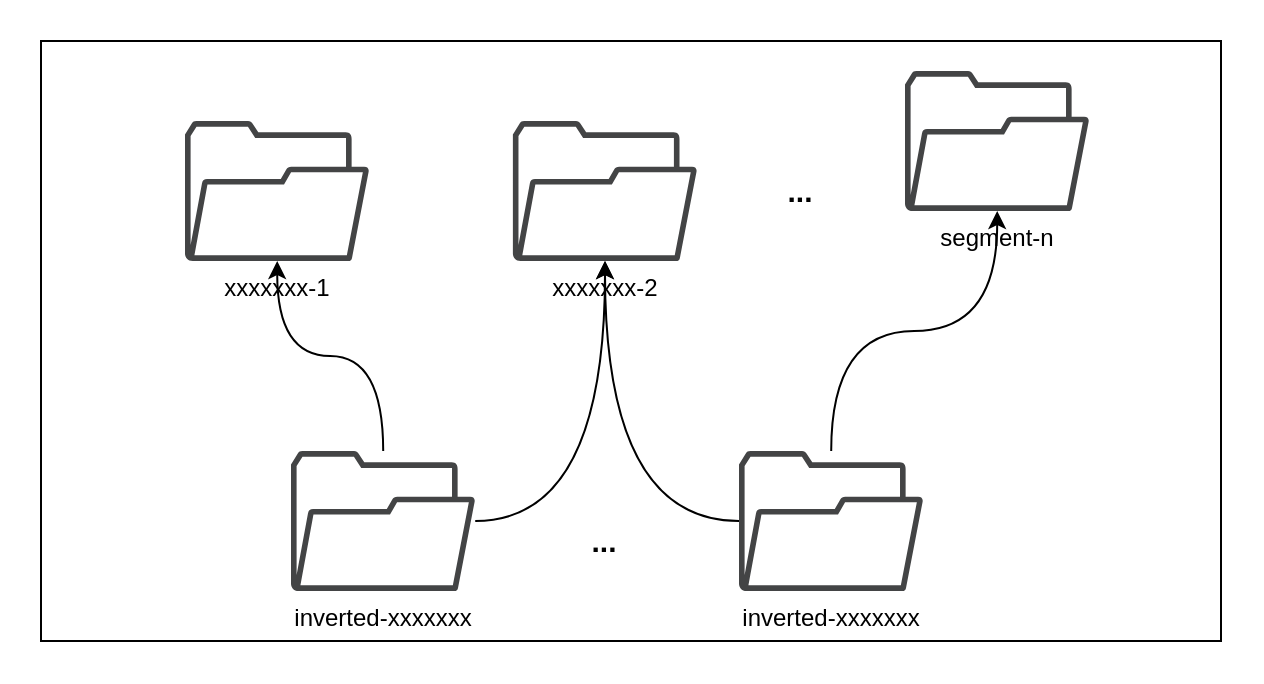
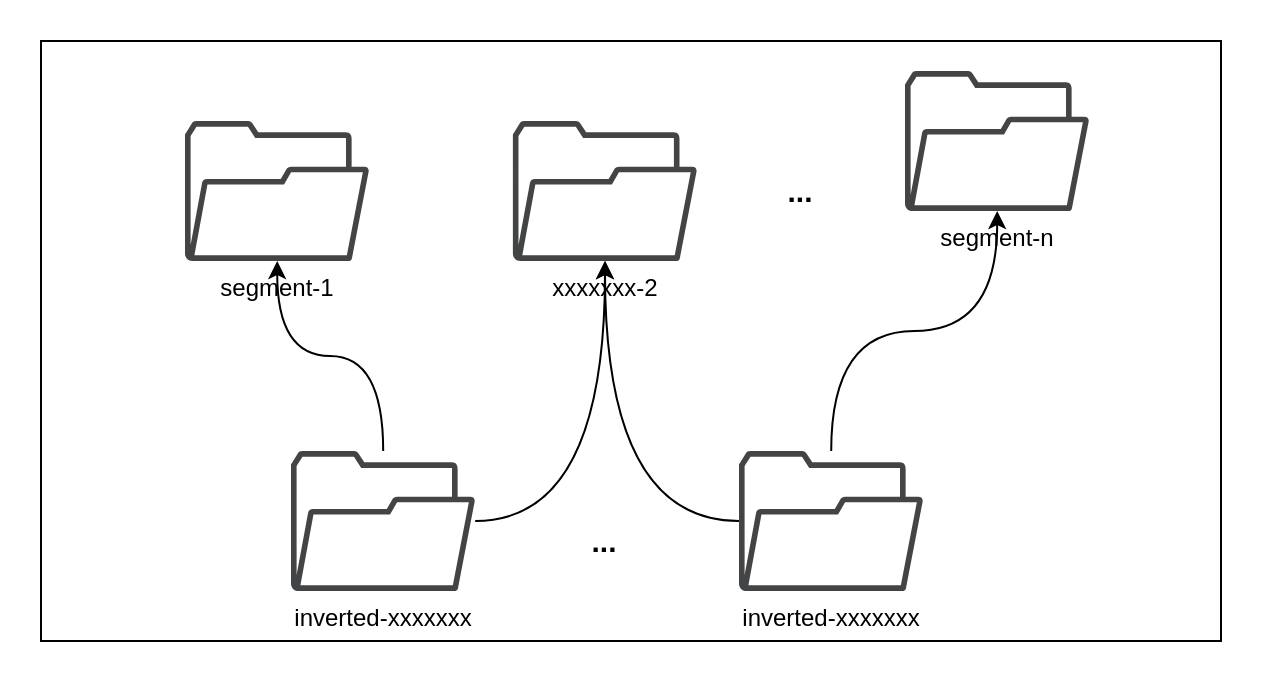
node "xxxxxxx-1": label "xxxxxxx-1" -> "segment-1"
